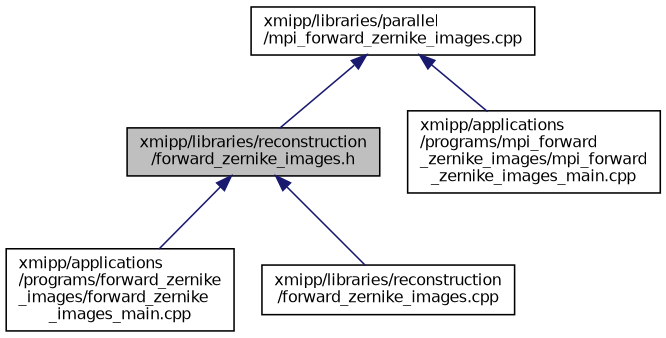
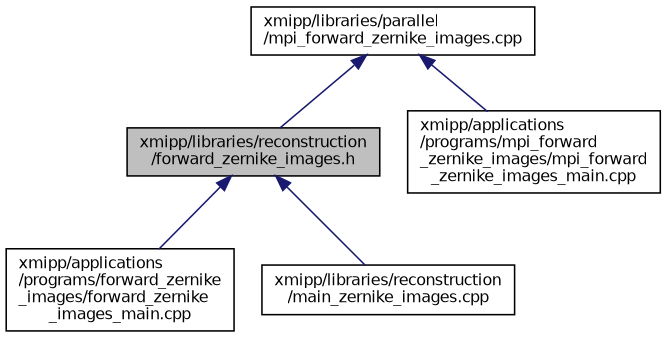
node "xmipp/libraries/reconstruction /forward_zernike_images.cpp": label "xmipp/libraries/reconstruction /forward_zernike_images.cpp" -> "xmipp/libraries/reconstruction /main_zernike_images.cpp"
